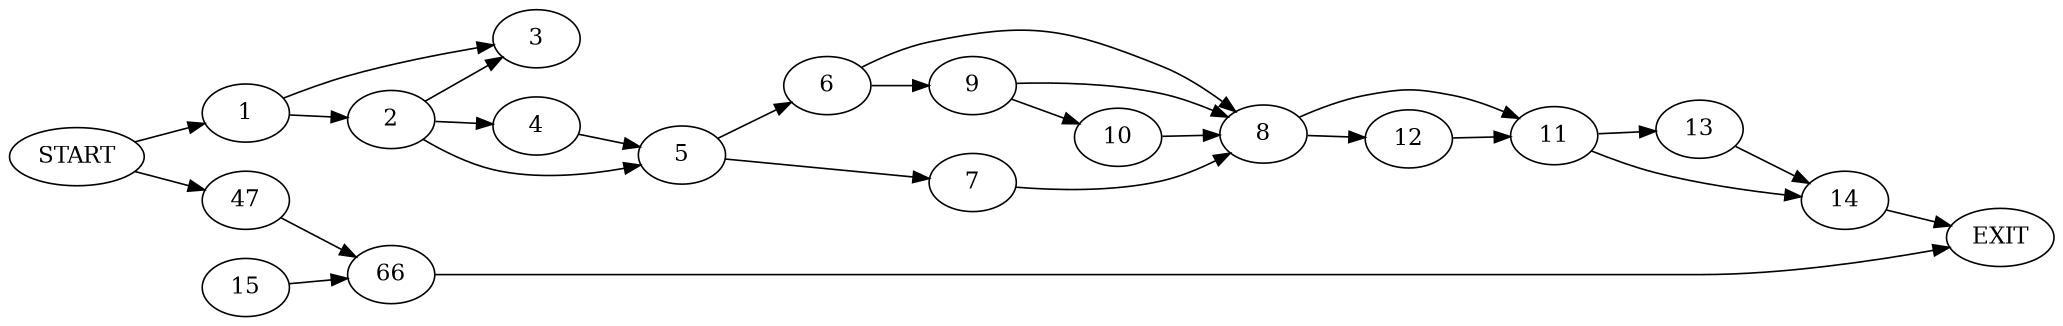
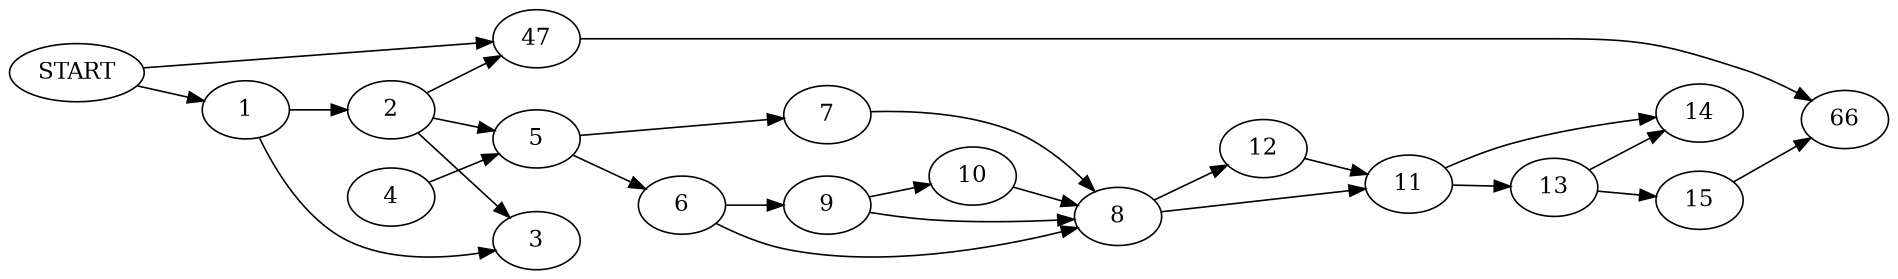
edge "2" -> "4": now "2" -> "47"
edge "13" -> "15": added
node "EXIT": removed
